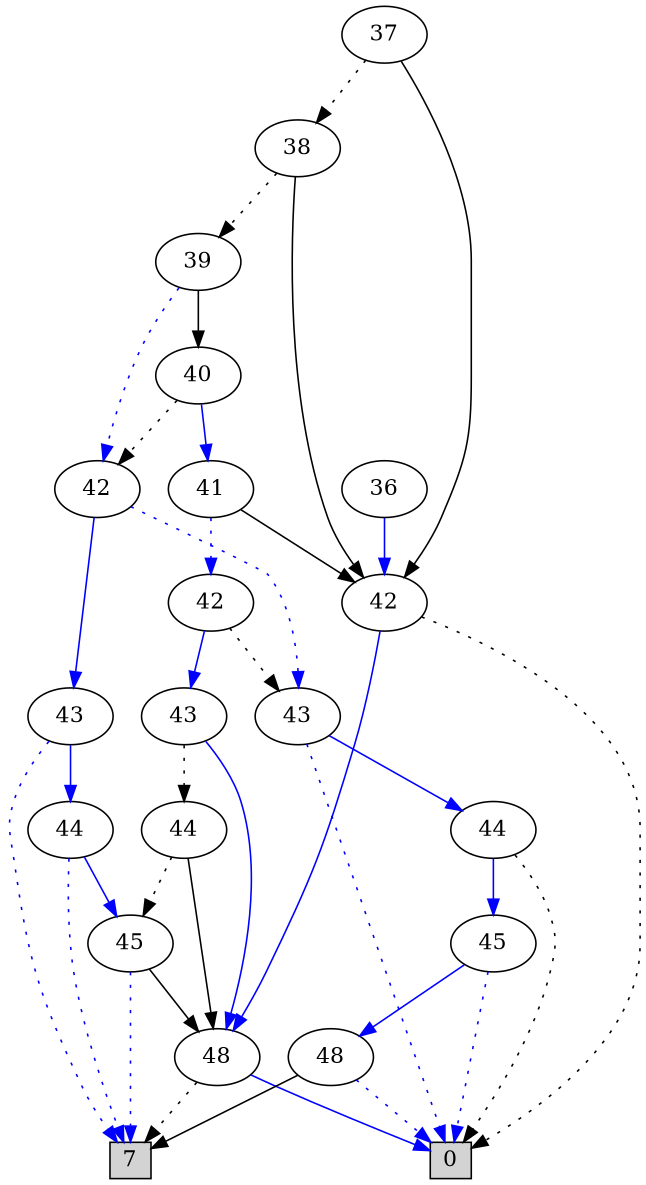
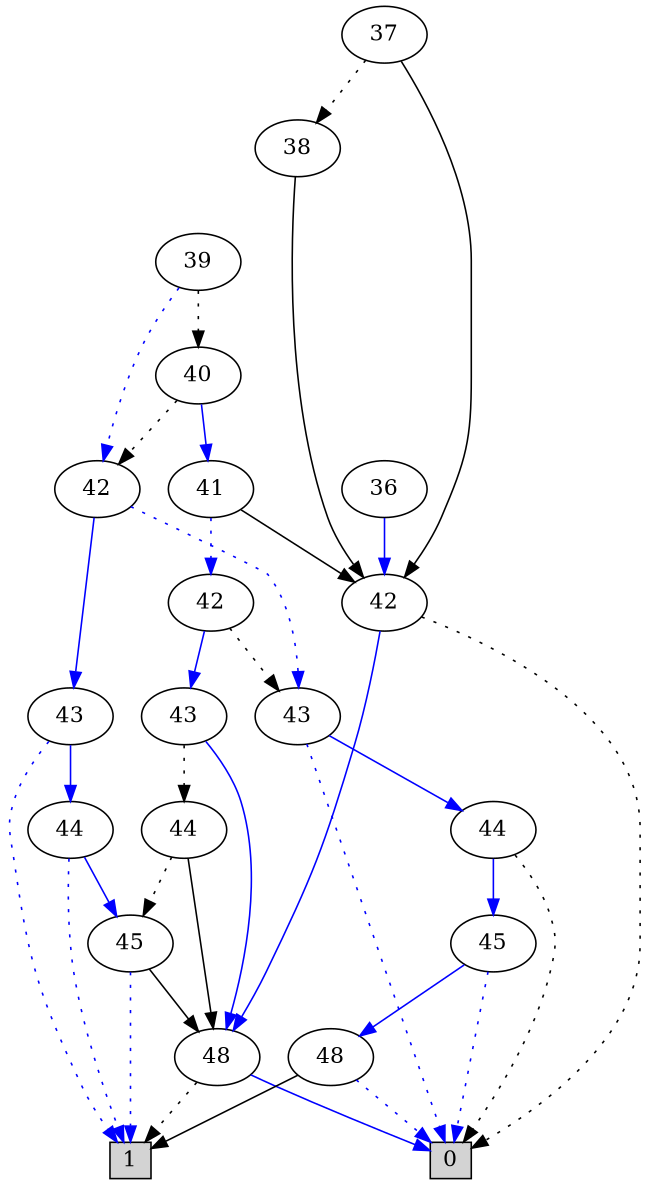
edge "38" -> "39": removed
edge "39" -> "40": style filled -> dotted
node "7": label "7" -> "1"
